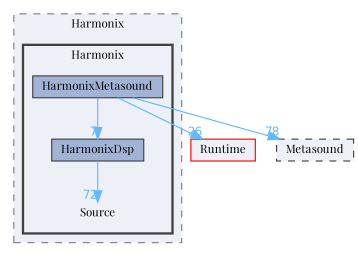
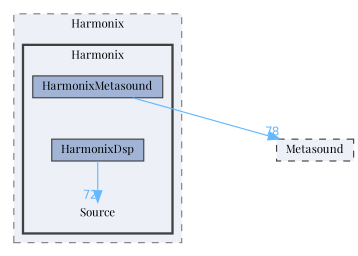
edge "HarmonixMetasound" -> "HarmonixDsp": removed
node "Runtime": removed
